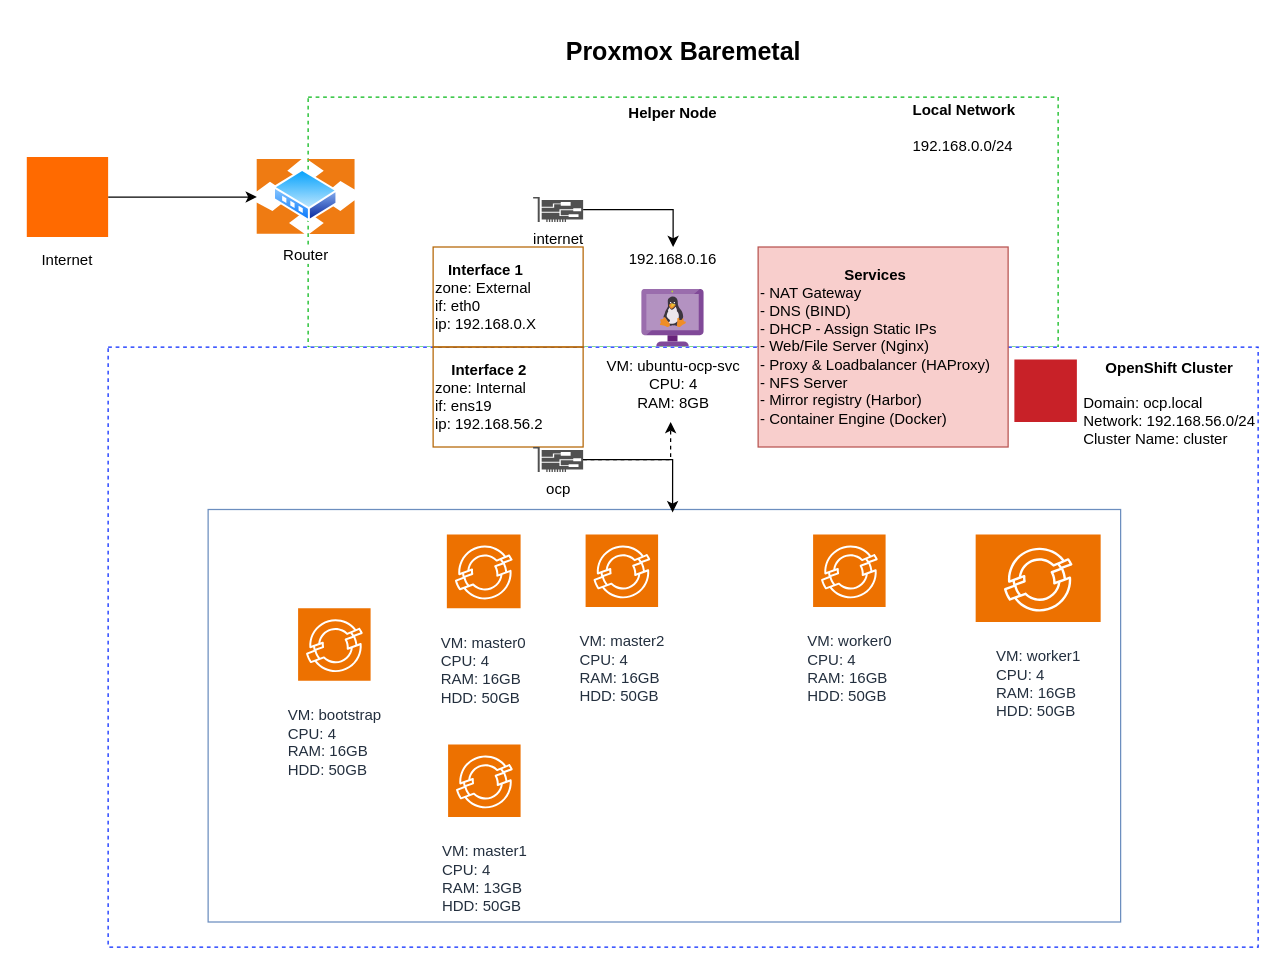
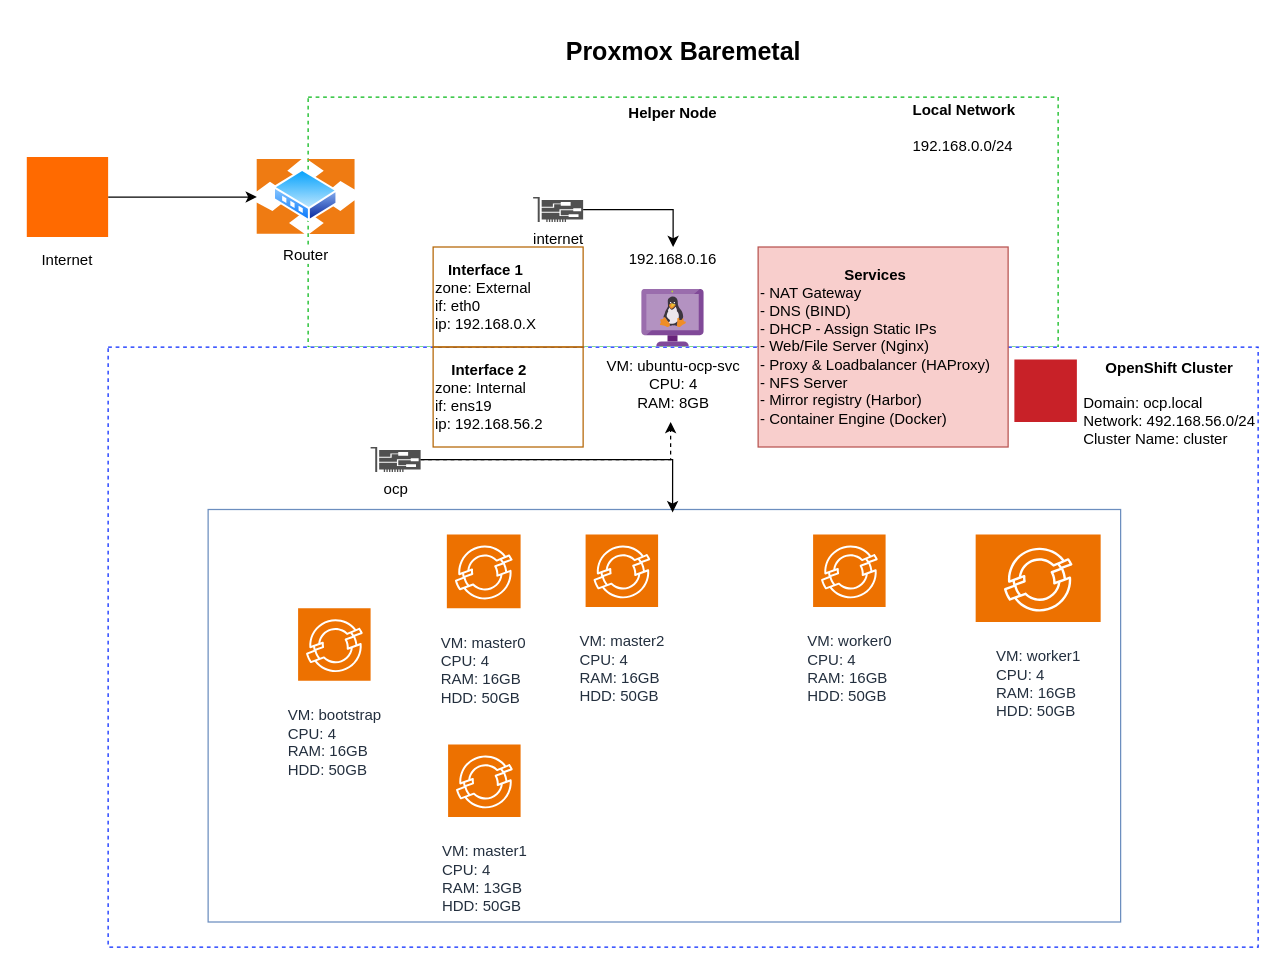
node "OpenShift Cluster Domain: ocp.local Network: 192.168.56.0/24 Cluster Name: cluster": label "OpenShift Cluster Domain: ocp.local Network: 192.168.56.0/24 Cluster Name: cluster" -> "OpenShift Cluster Domain: ocp.local Network: 492.168.56.0/24 Cluster Name: cluster"
node "ocp": moved (558, 459) -> (396, 459)
